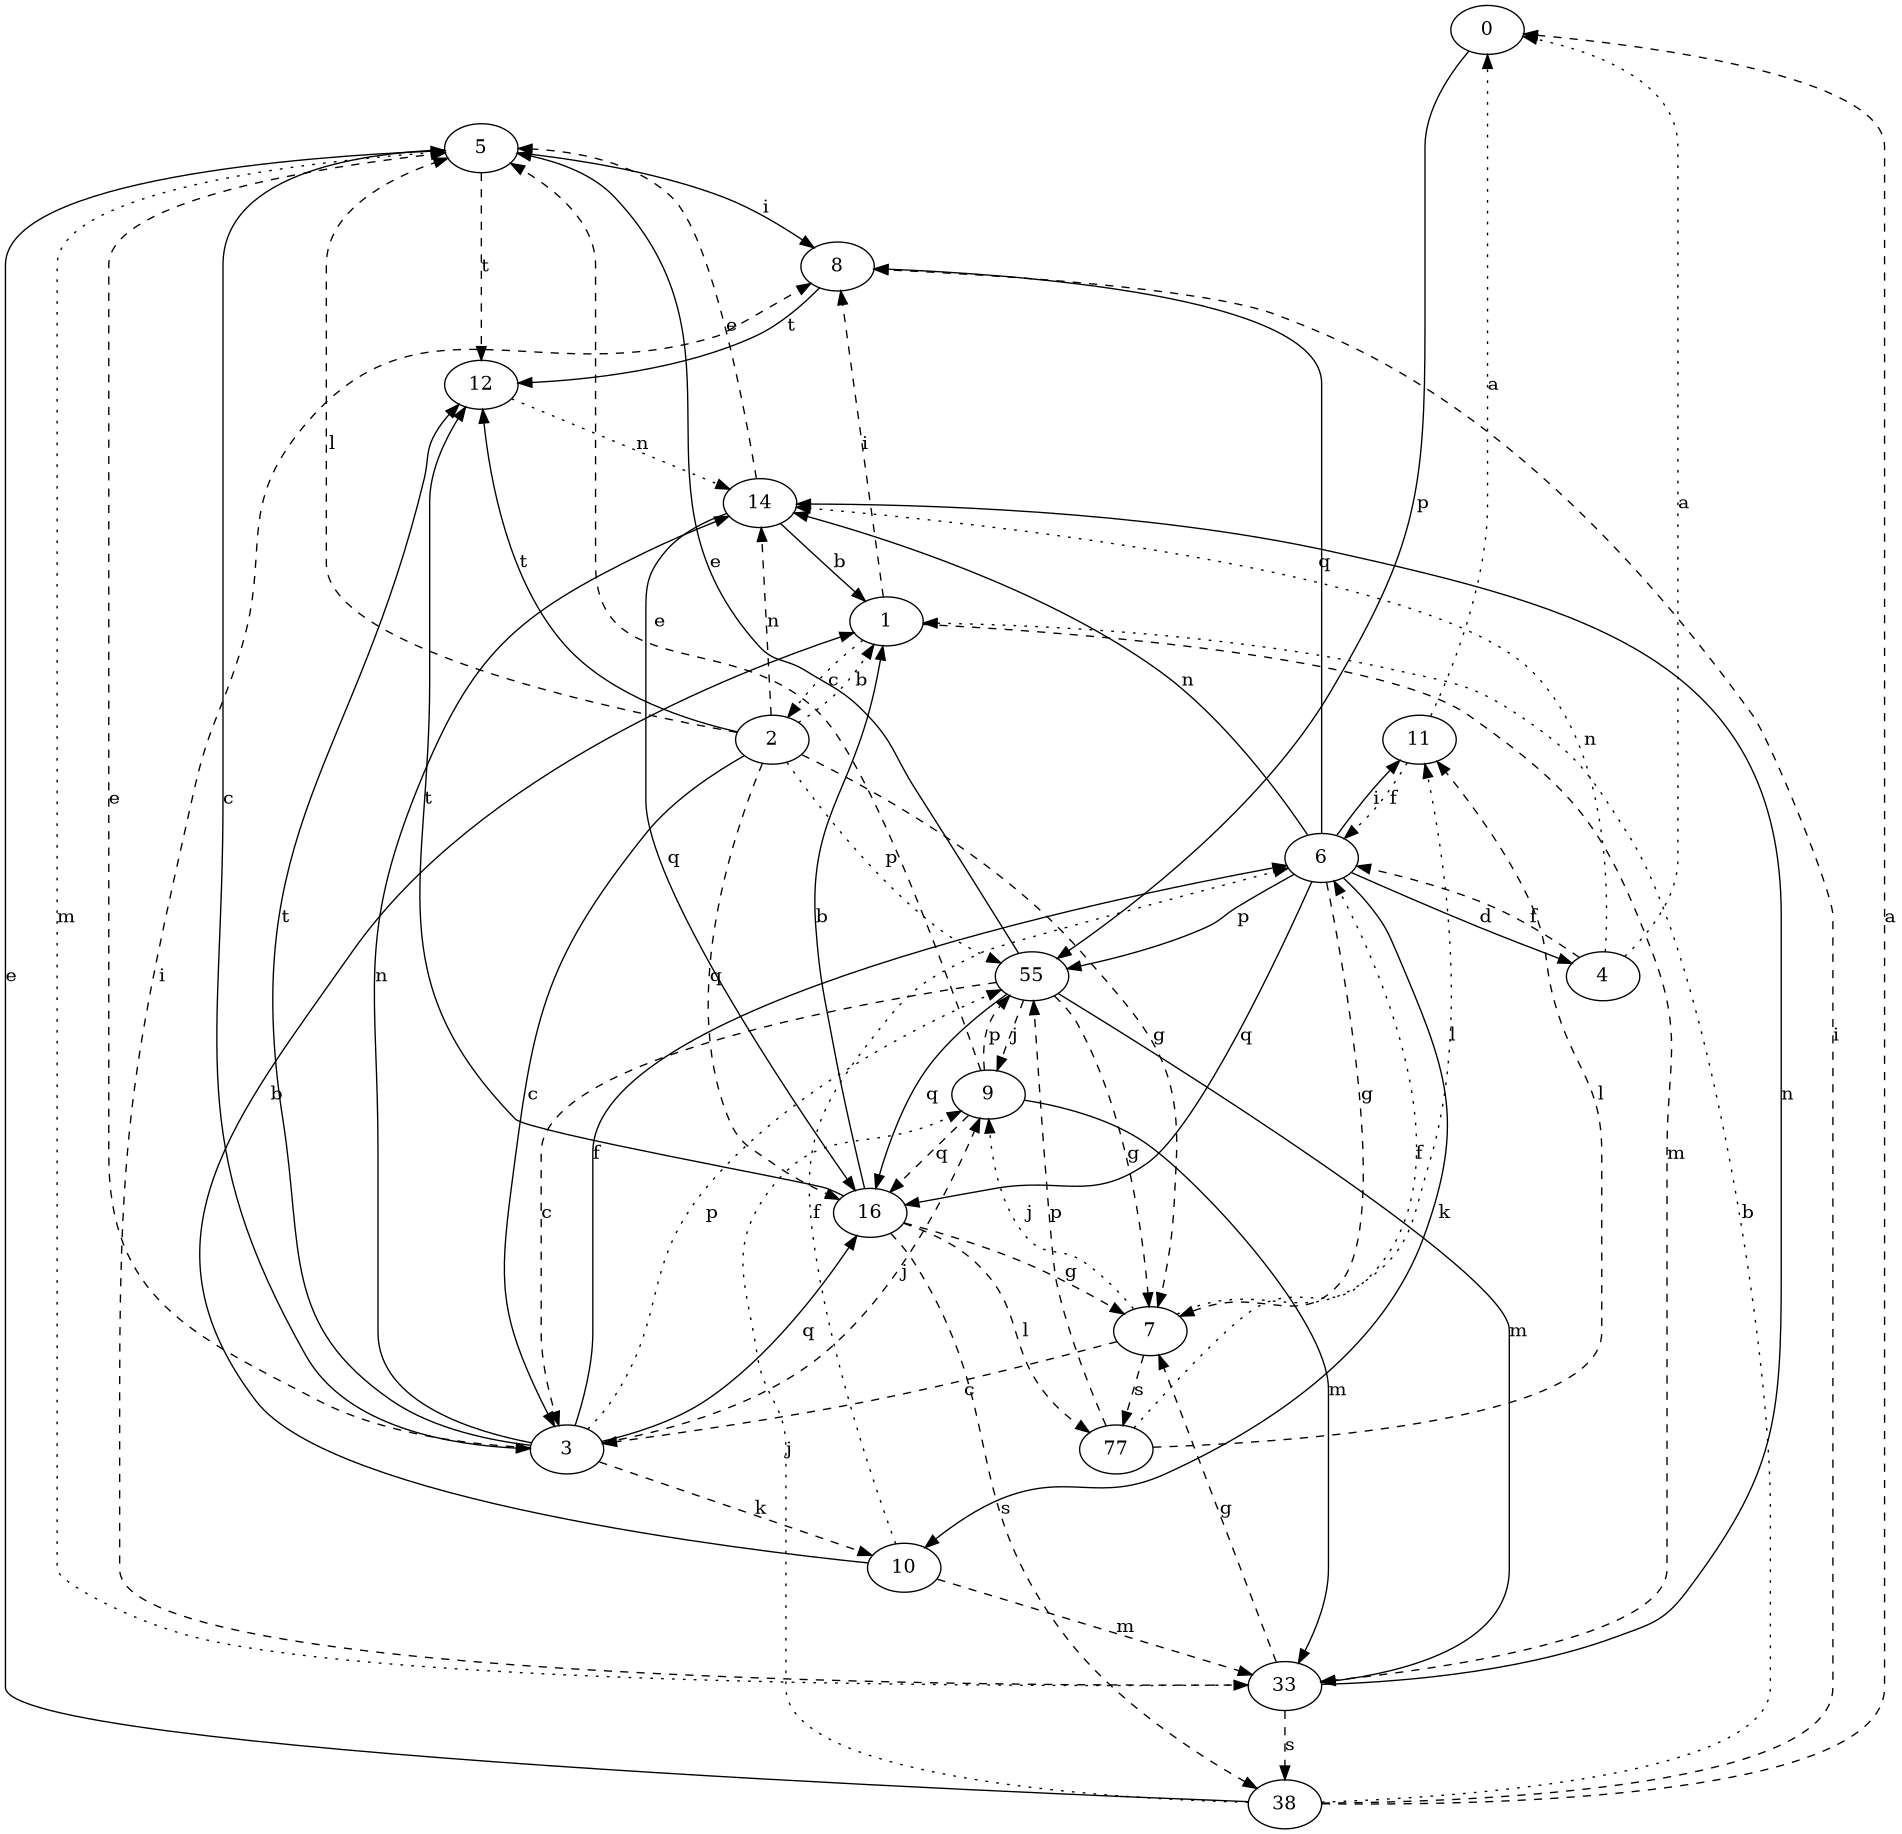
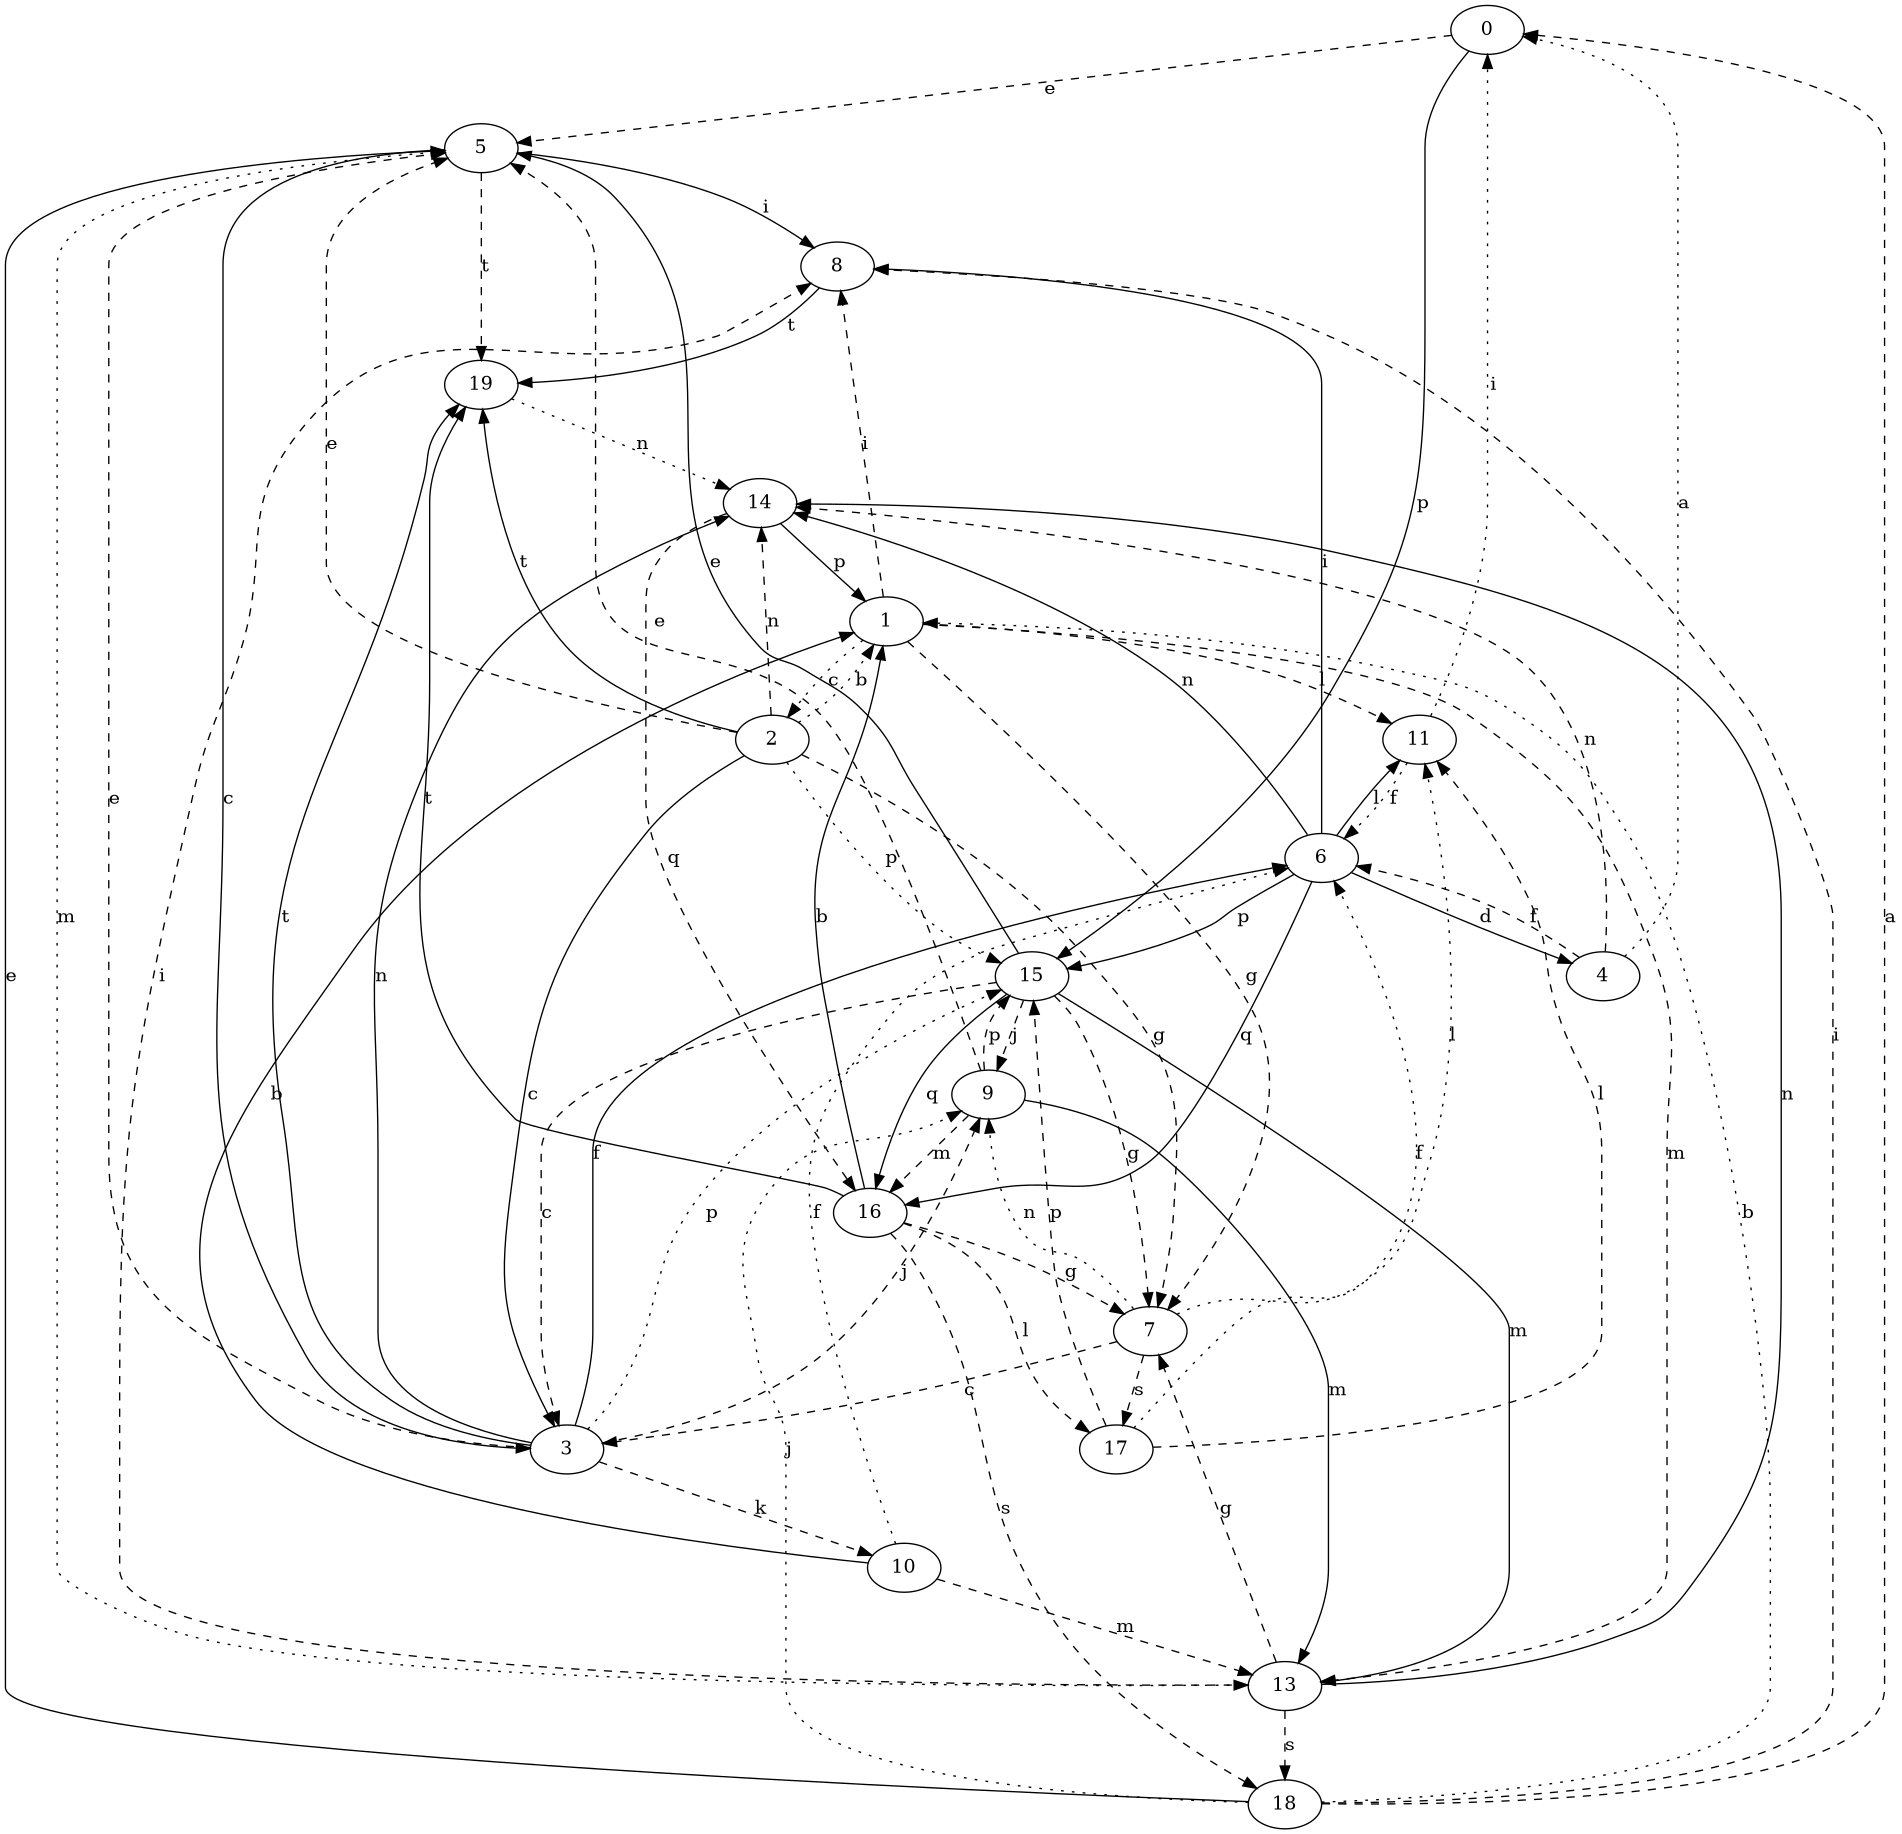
edge "14" -> "5": now "0" -> "5"
node "12": label "12" -> "19"
edge "11" -> "0": label "a" -> "i"
edge "2" -> "5": label "l" -> "e"
edge "14" -> "1": label "b" -> "p"
edge "6" -> "8": label "q" -> "i"
edge "4" -> "14": style dotted -> dashed
edge "1" -> "11": added, label "l"
edge "6" -> "11": label "i" -> "l"
edge "14" -> "16": style solid -> dashed
node "55": label "55" -> "15"
edge "2" -> "16": removed, label "q"
edge "9" -> "16": label "q" -> "m"
edge "6" -> "7": now "1" -> "7"
edge "7" -> "9": label "j" -> "n"
edge "6" -> "10": removed, label "k"
edge "3" -> "16": removed, label "q"
node "77": label "77" -> "17"
node "33": label "33" -> "13"
node "38": label "38" -> "18"
